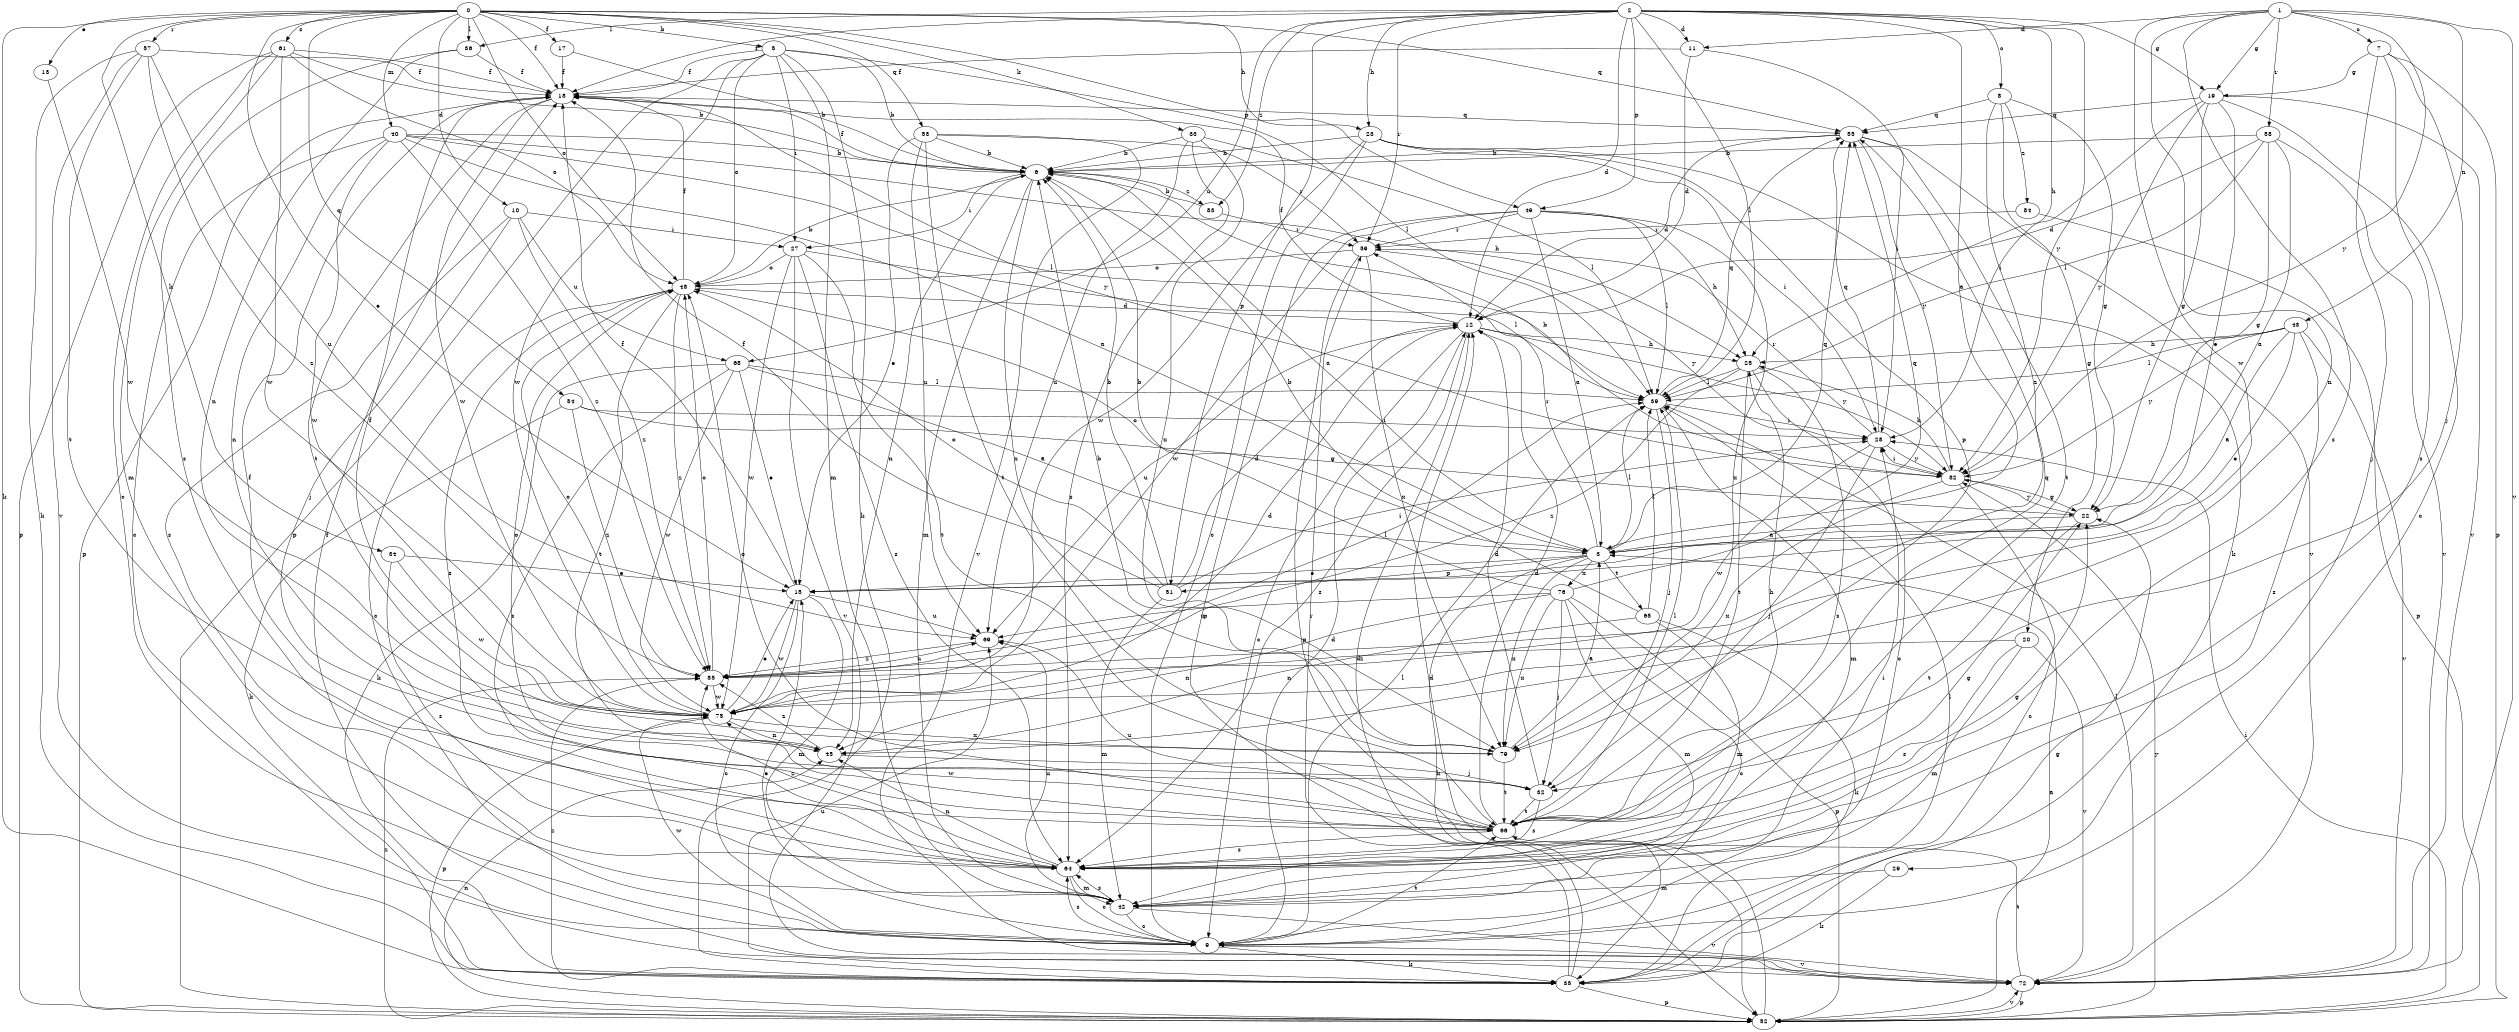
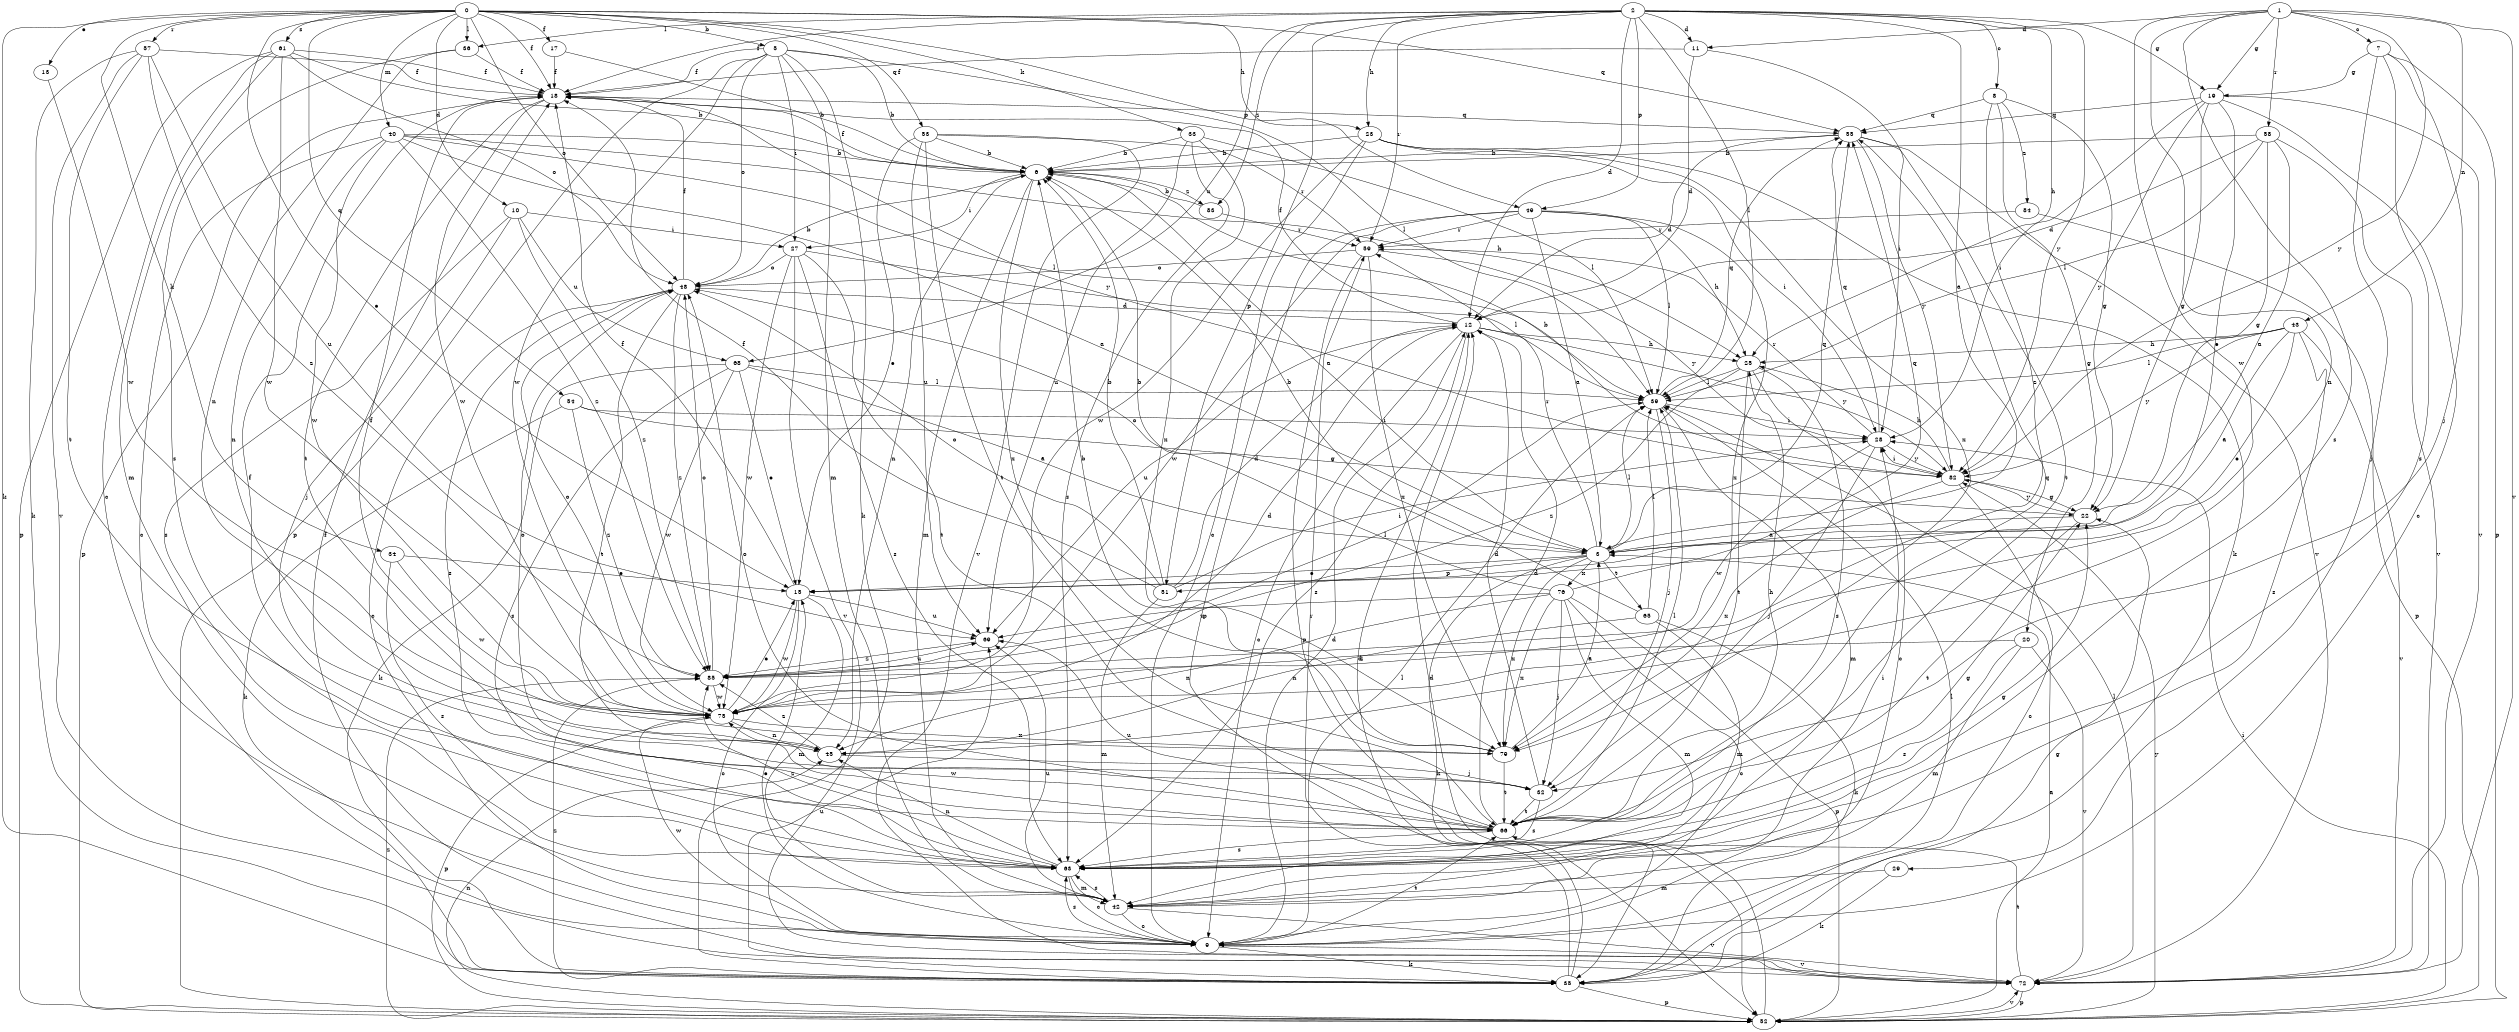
edge "23" -> "79": label "p" -> "x"
node "64": label "64" -> "63"
